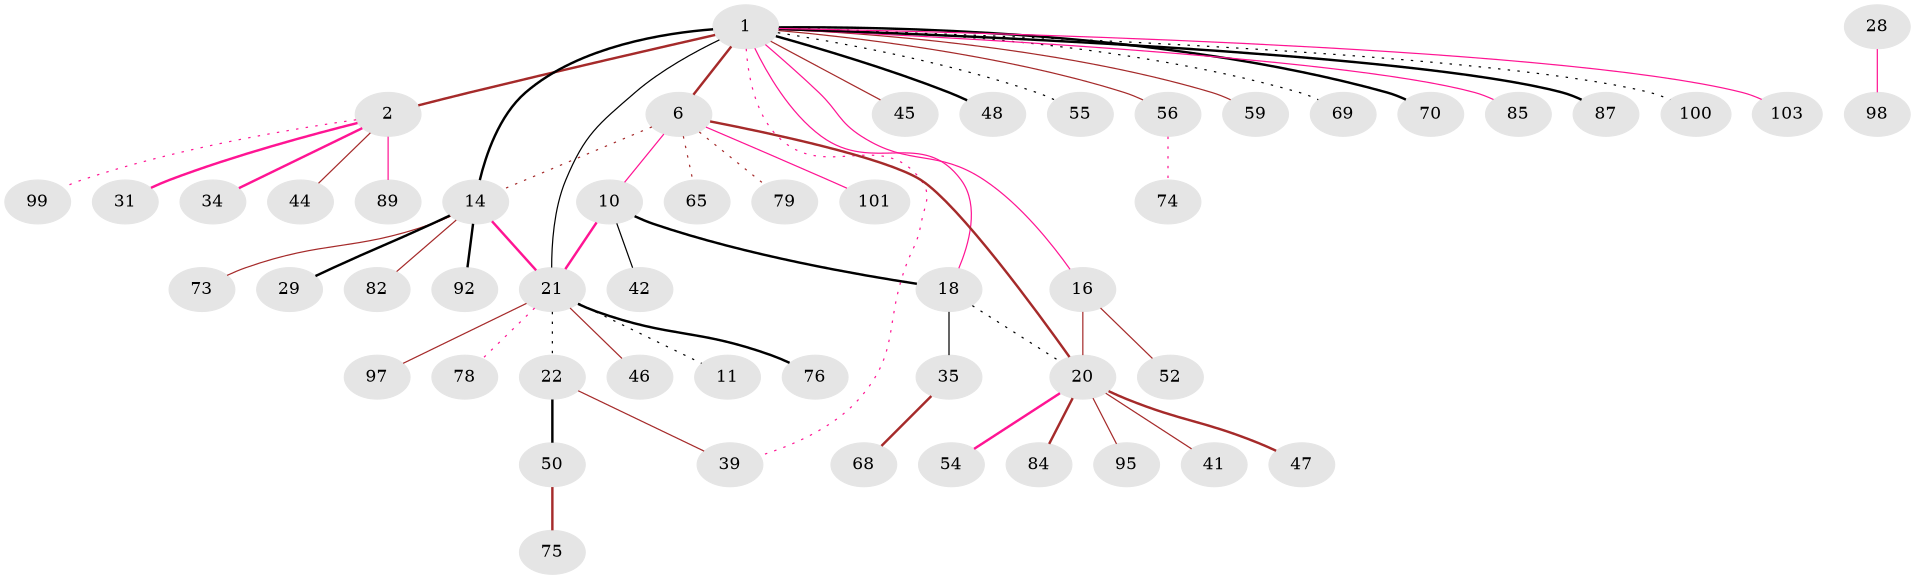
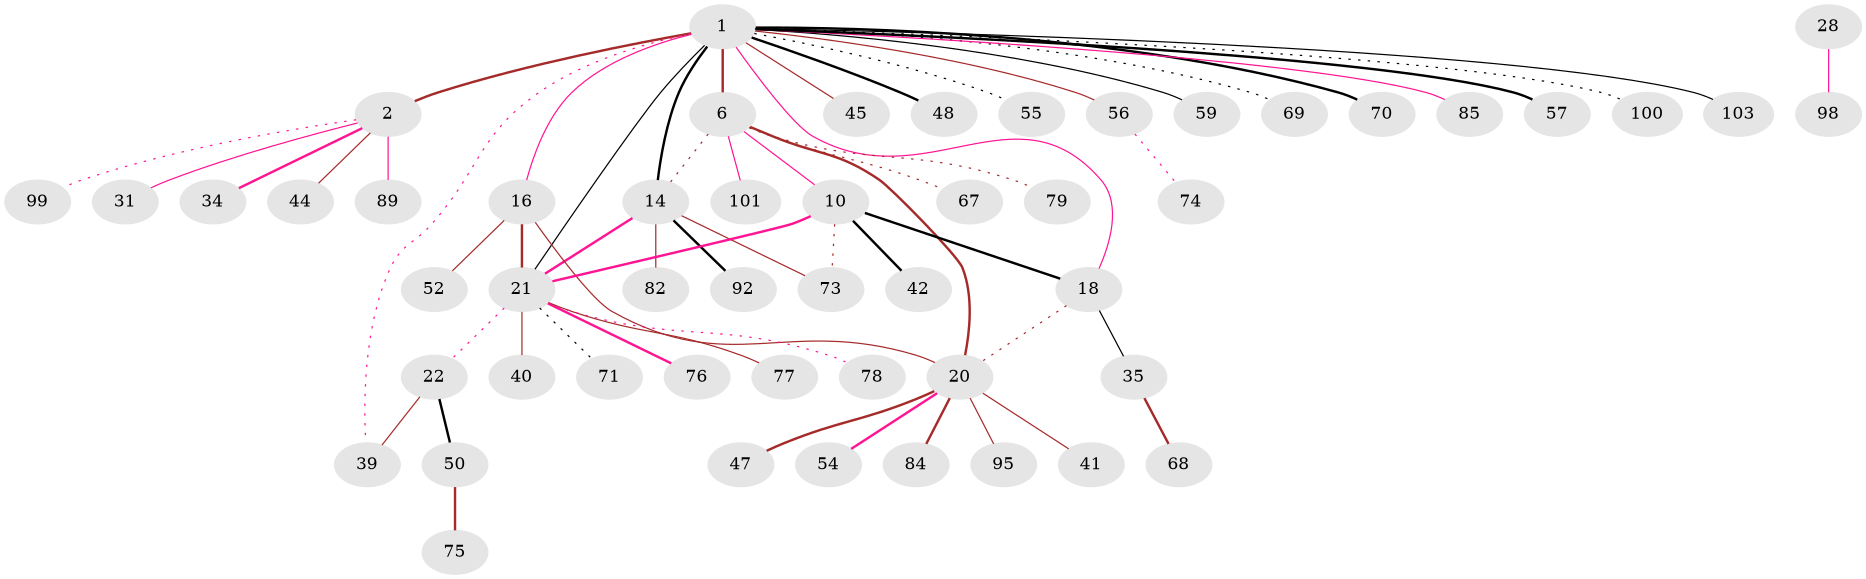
edge "1" -- "59": color brown -> black
edge "1" -- "103": color deeppink -> black
node "87": label "87" -> "57"
edge "2" -- "31": style bold -> solid
node "65": label "65" -> "67"
edge "16" -- "21": added
edge "10" -- "42": style solid -> bold
edge "10" -- "73": added
node "29": removed
edge "21" -- "22": color black -> deeppink
edge "21" -- "76": color black -> deeppink
edge "18" -- "20": color black -> brown
node "97": label "97" -> "77"
node "46": label "46" -> "40"
node "11": label "11" -> "71"
